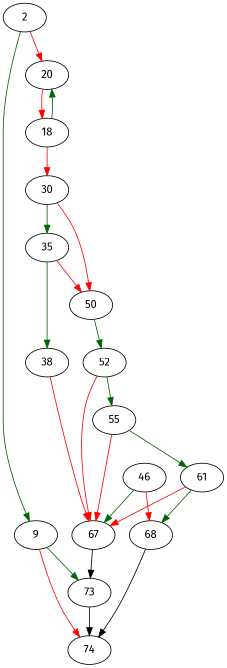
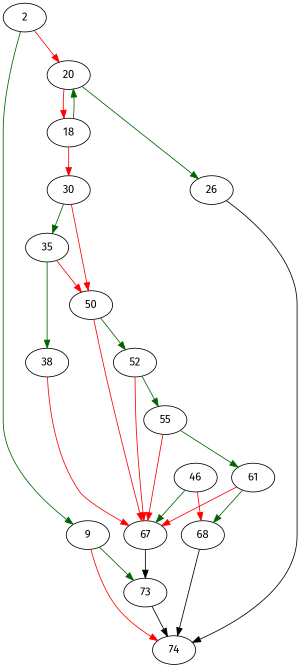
node "26": added
edge "50" -> "67": added
